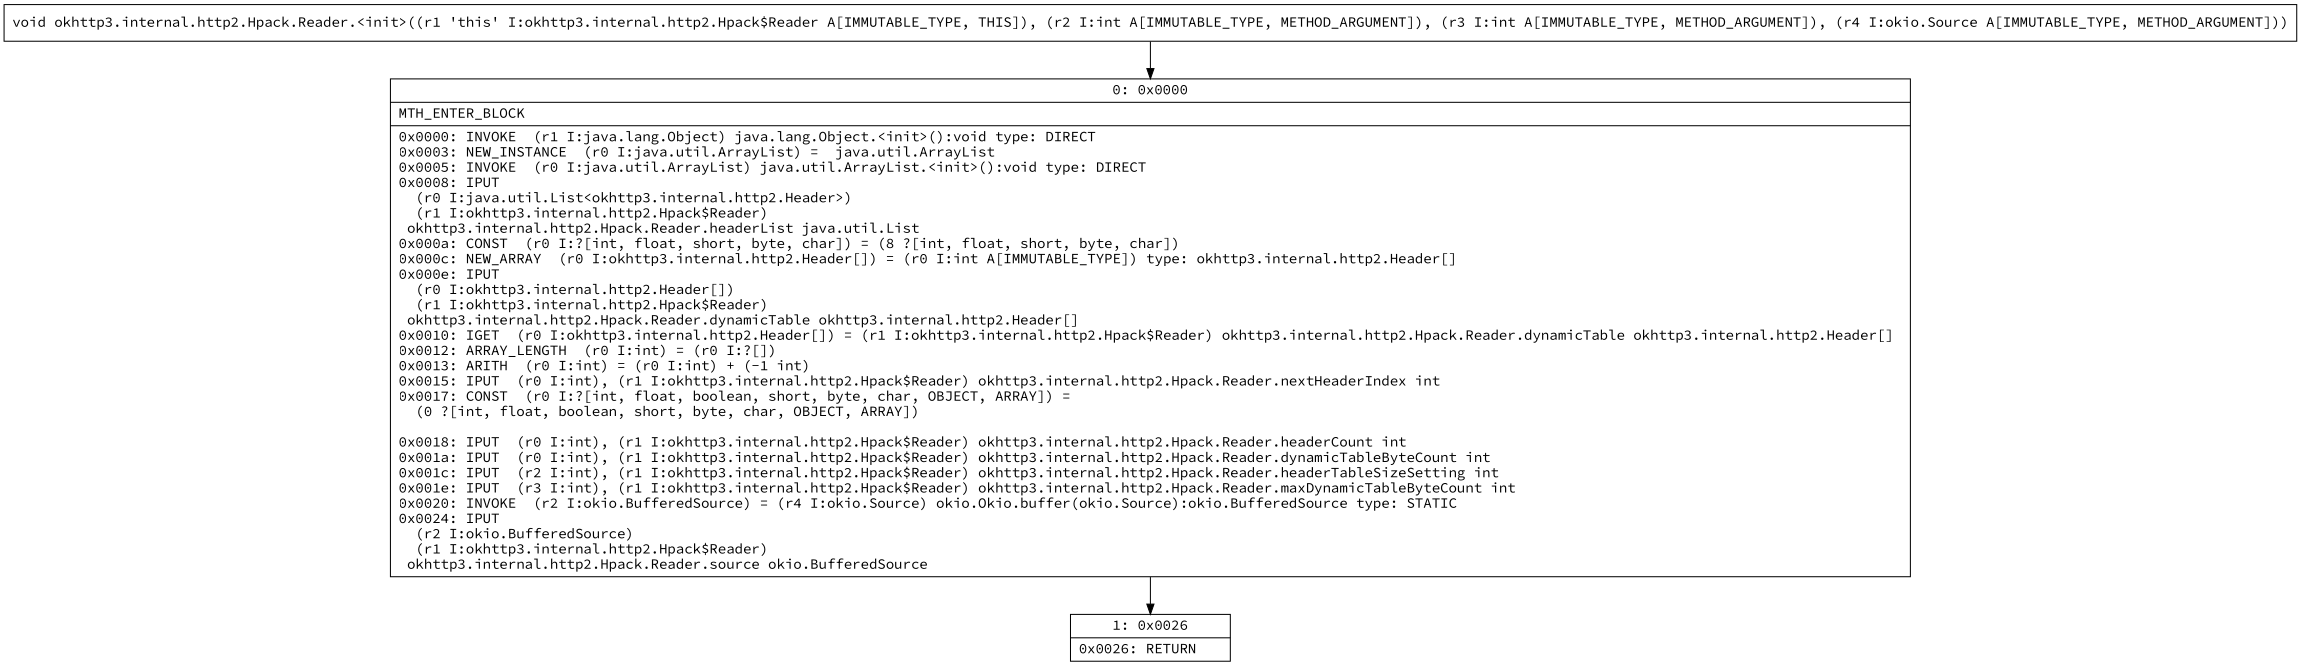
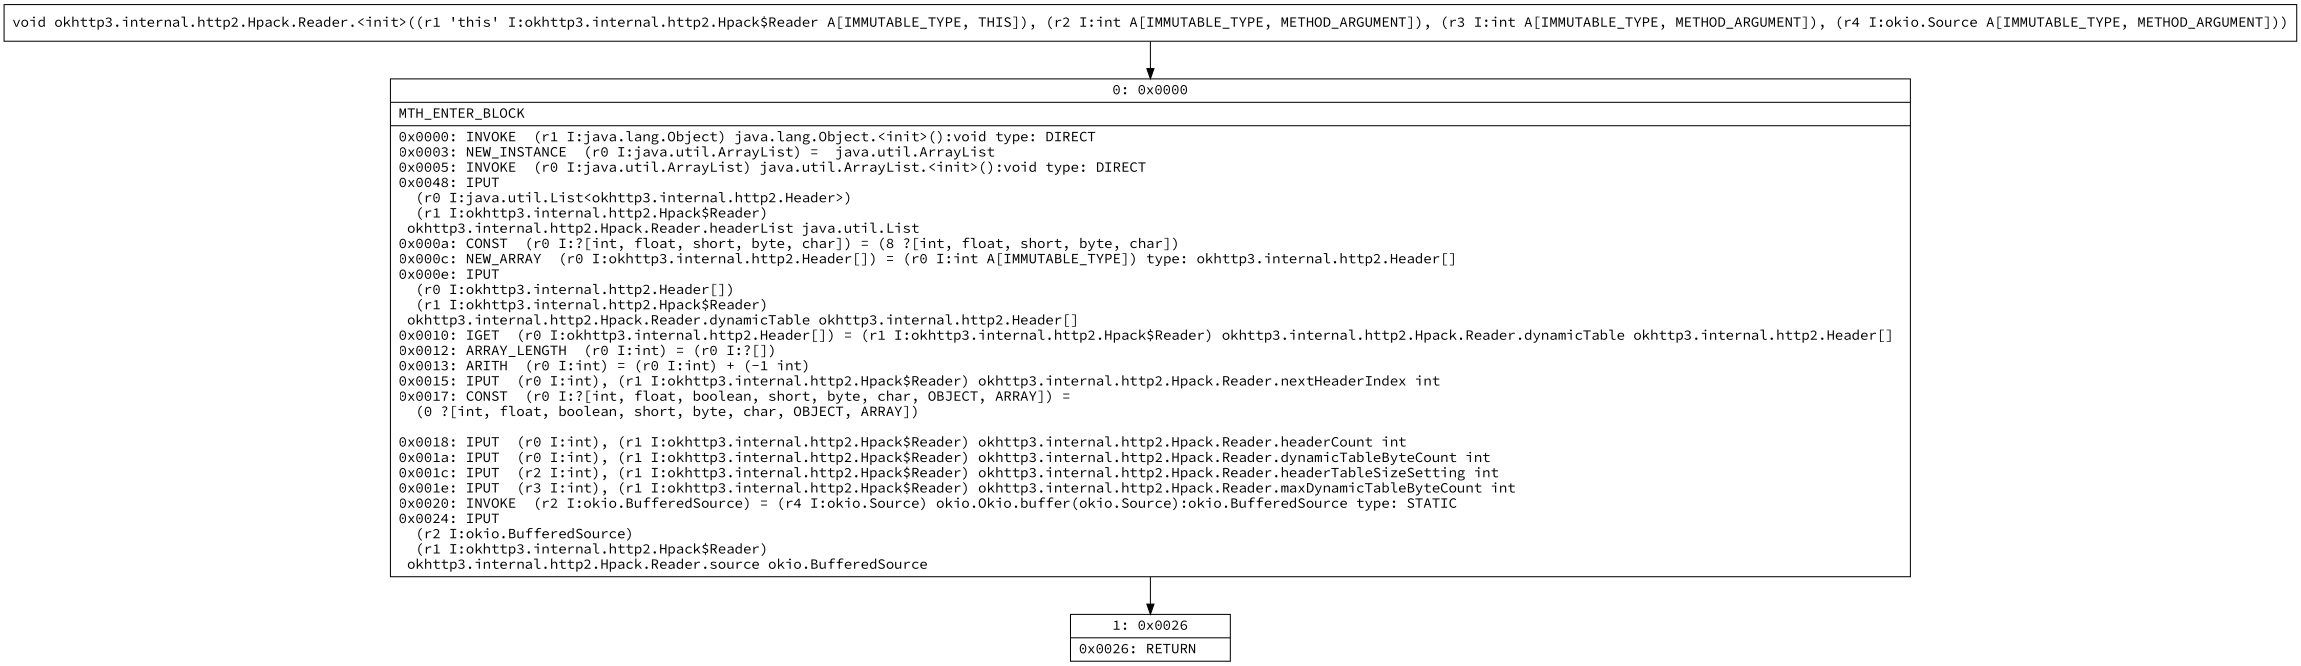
node "0: 0x0000": text "0x0008: IPUT" -> "0x0048: IPUT"
